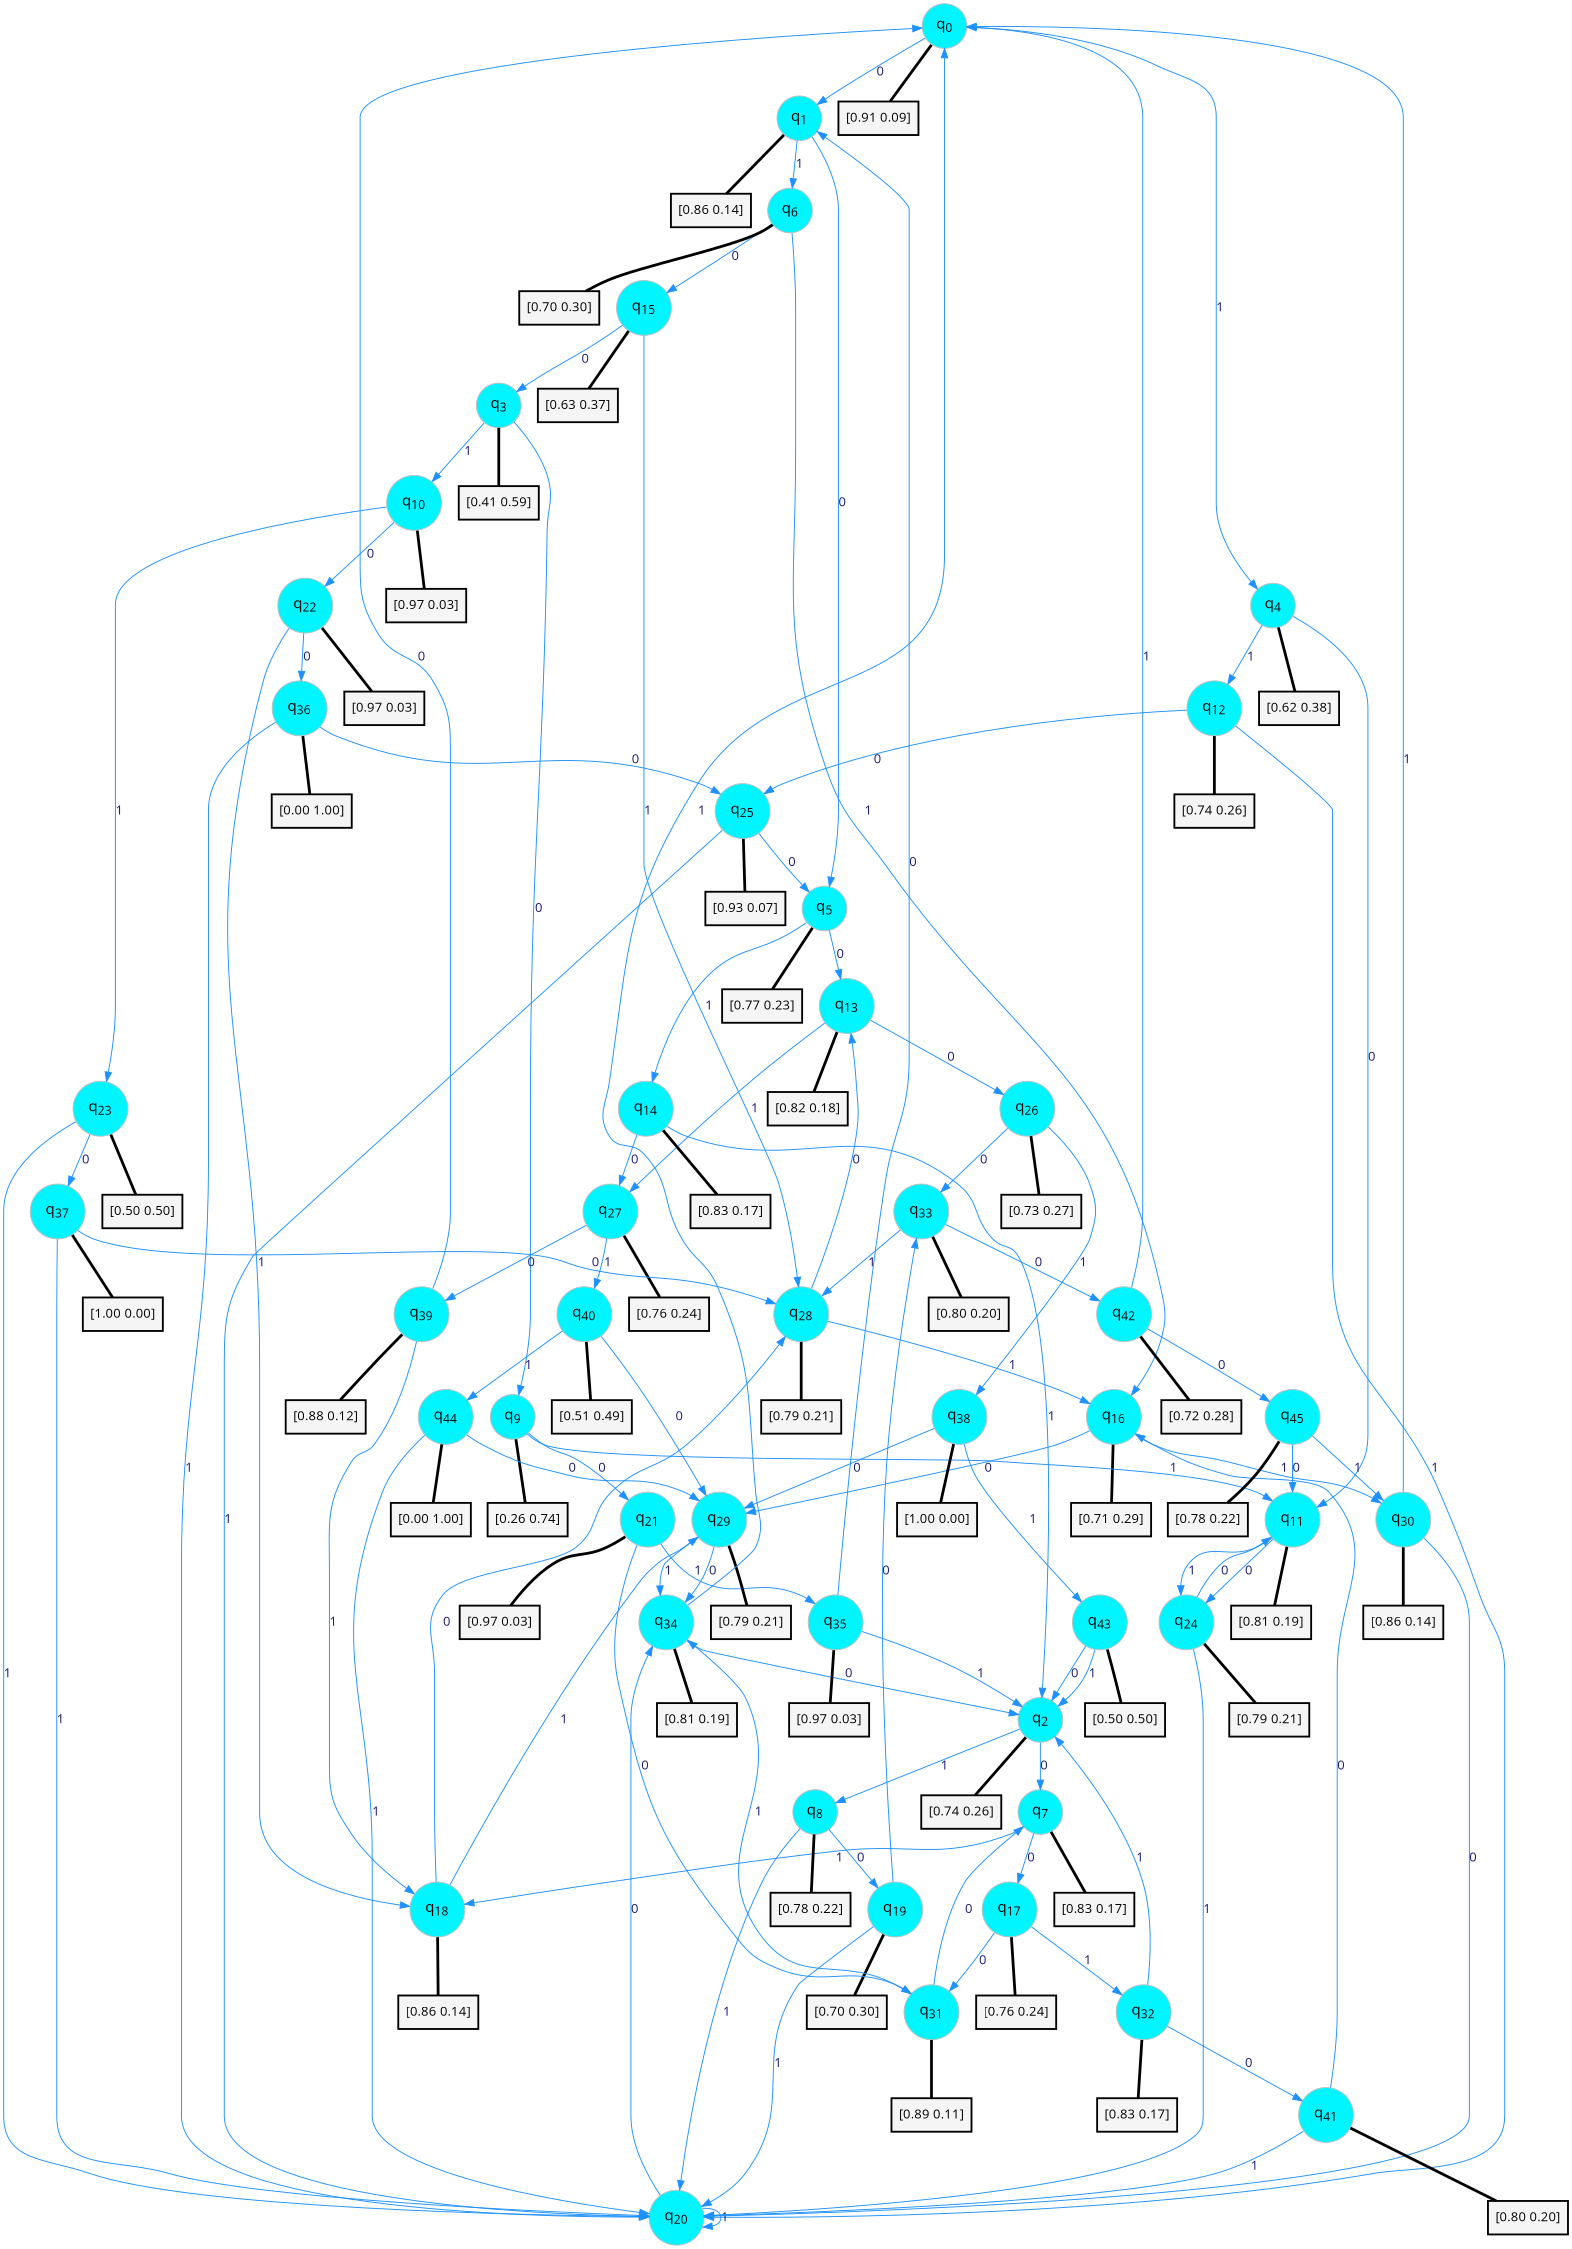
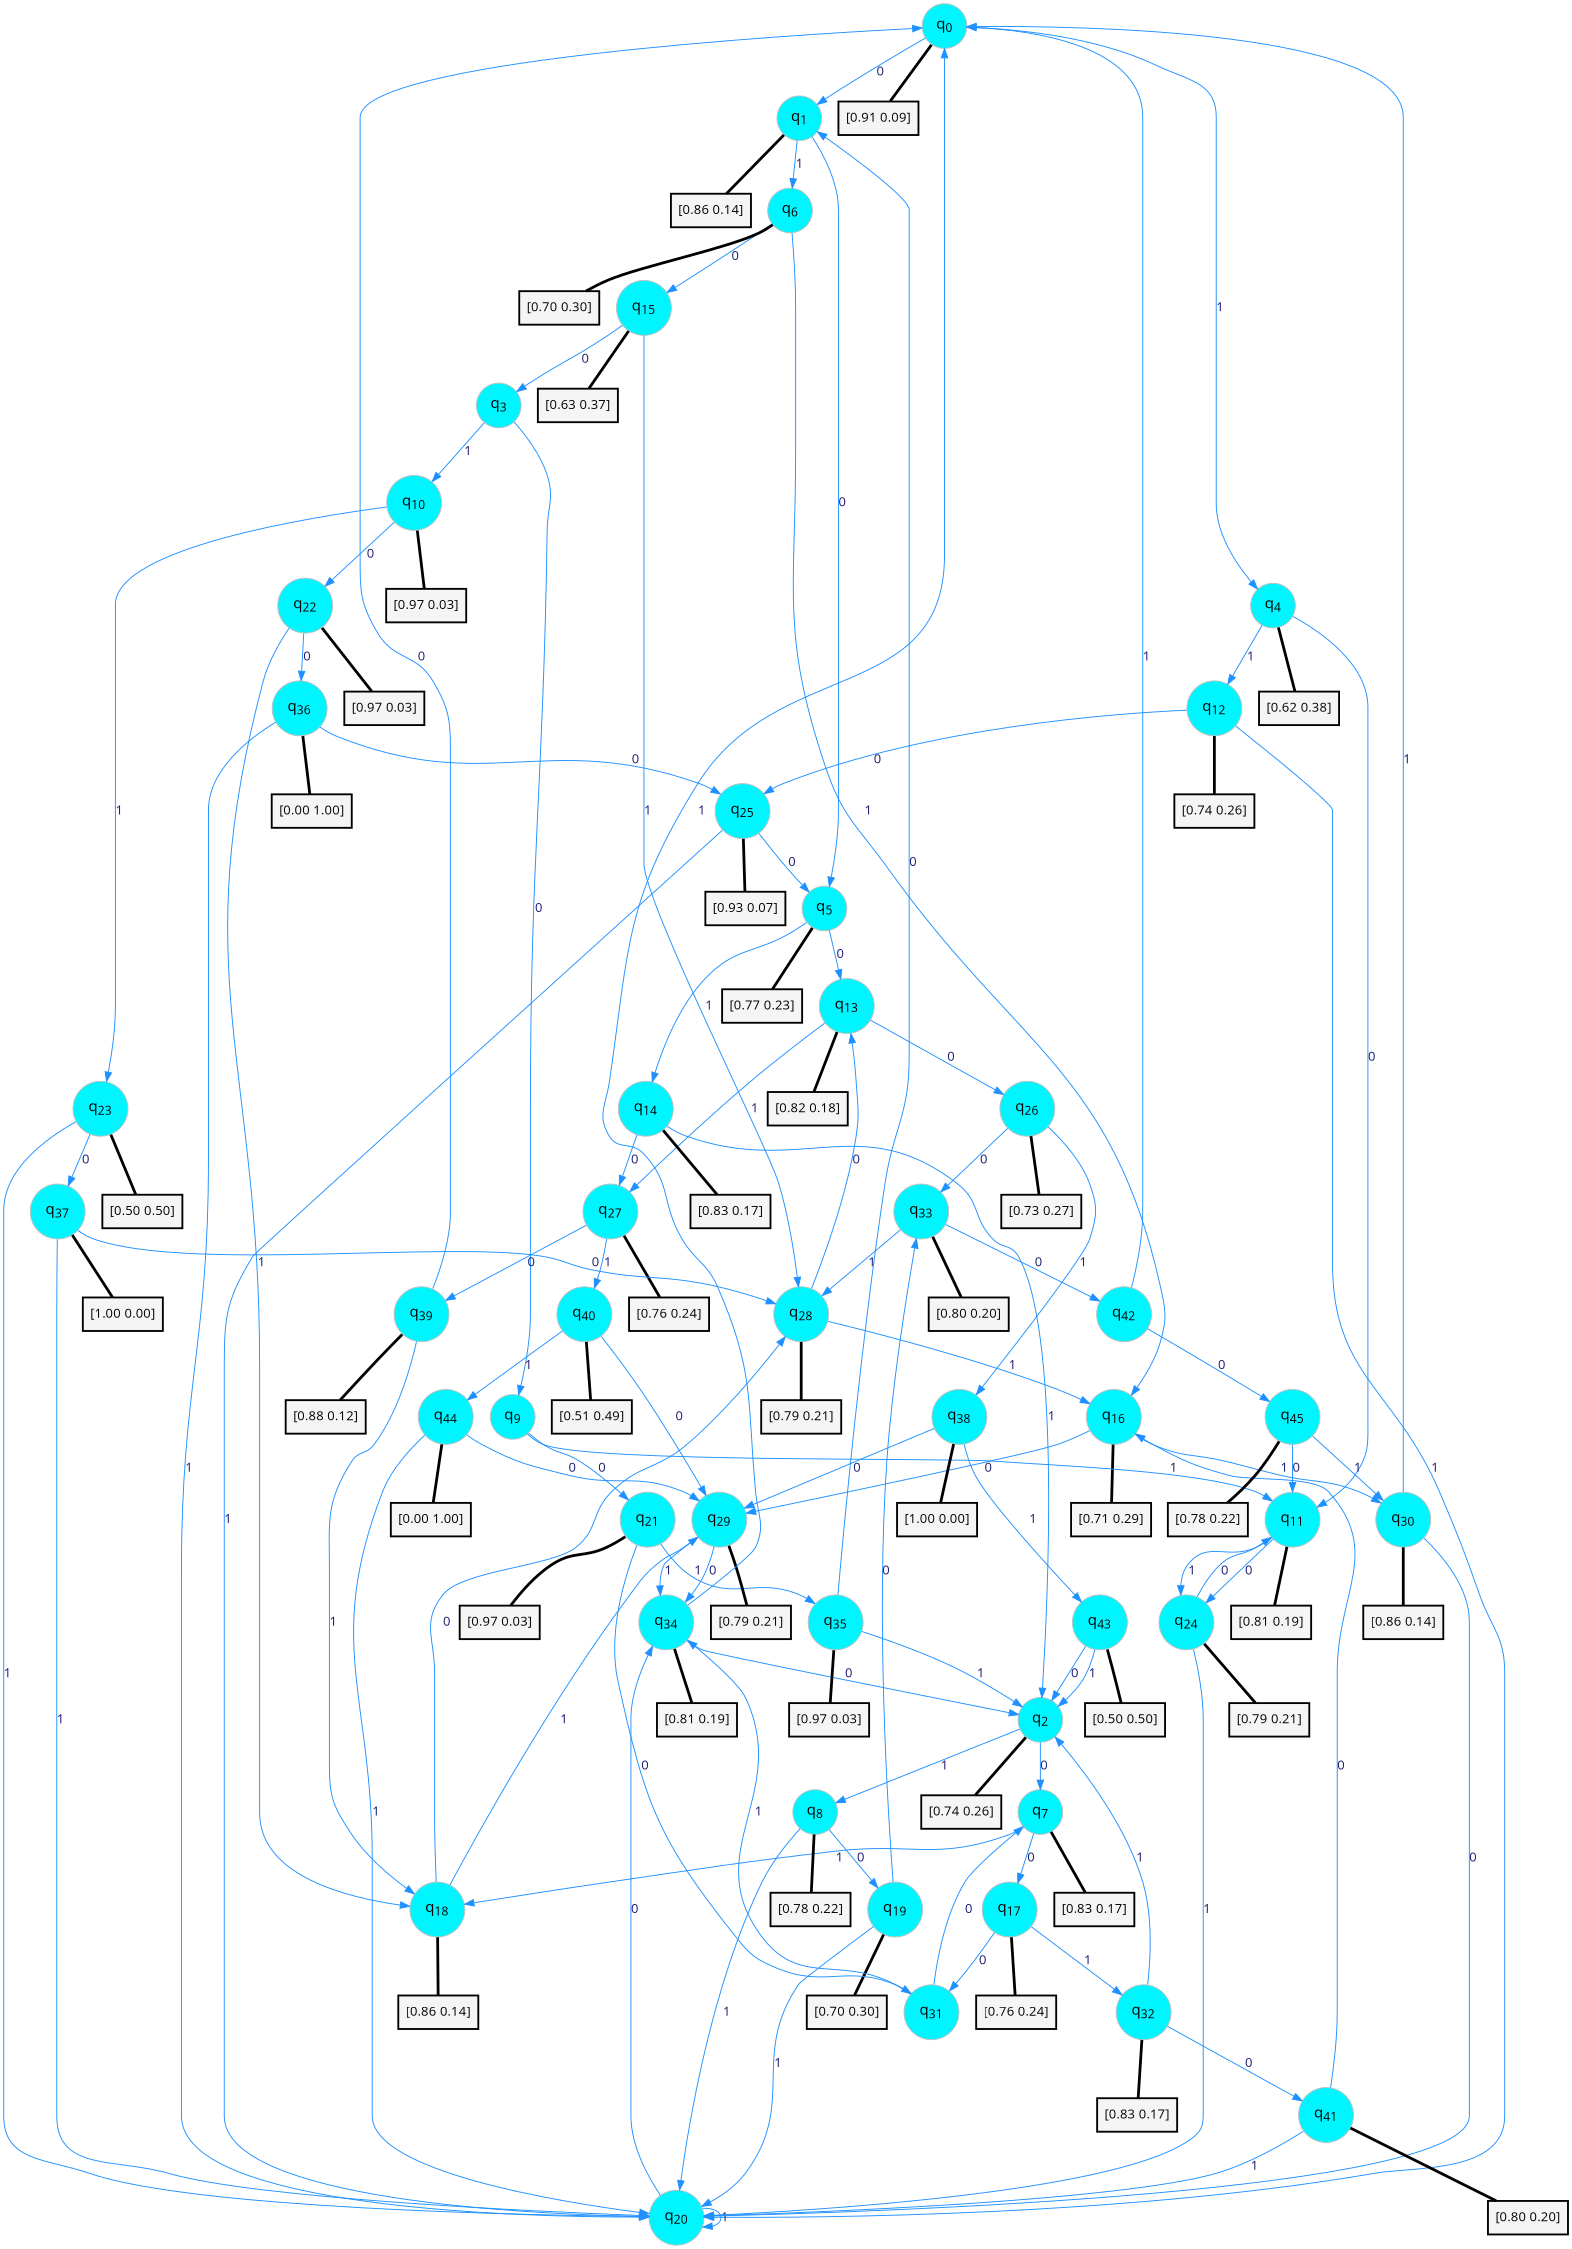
node "[0.41 0.59]": removed
node "[0.72 0.28]": removed
node "[0.26 0.74]": removed
node "[0.89 0.11]": removed
